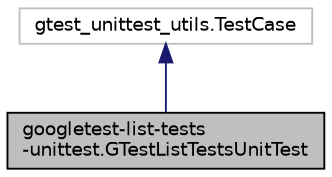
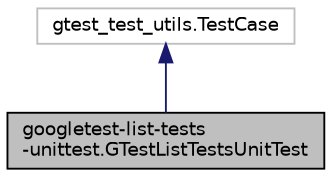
node "gtest_unittest_utils.TestCase": label "gtest_unittest_utils.TestCase" -> "gtest_test_utils.TestCase"
